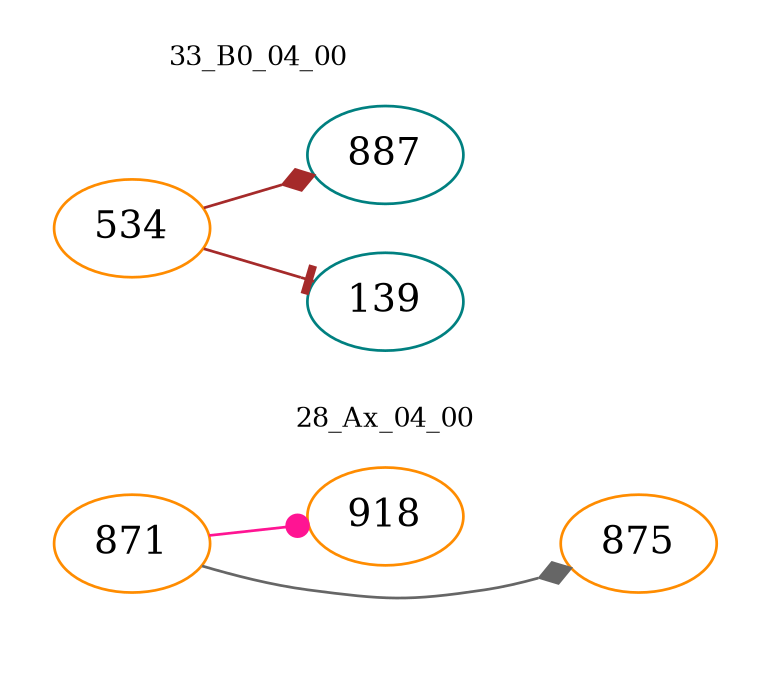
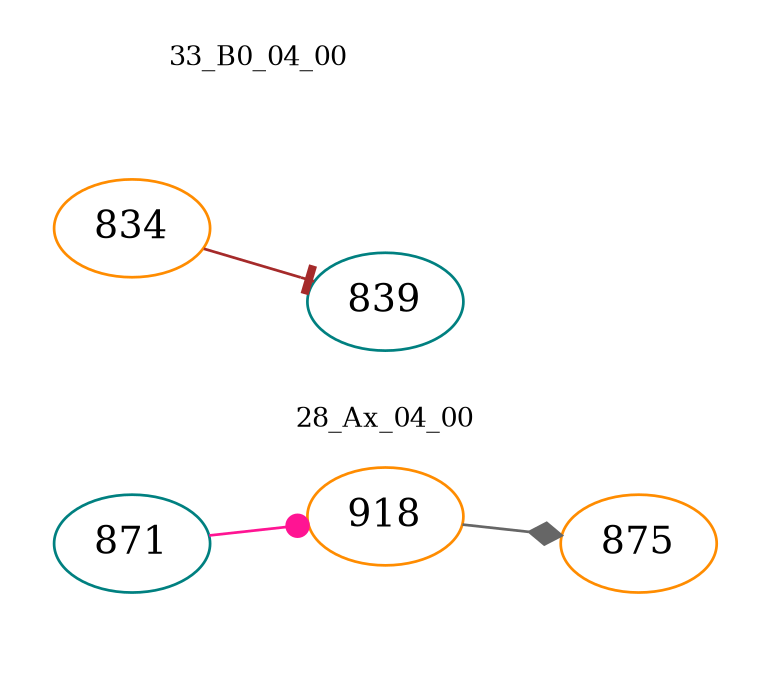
node "887": removed
node "534": label "534" -> "834"
node "139": label "139" -> "839"
node "871": color darkorange -> teal
edge "871" -> "875": now "918" -> "875"
